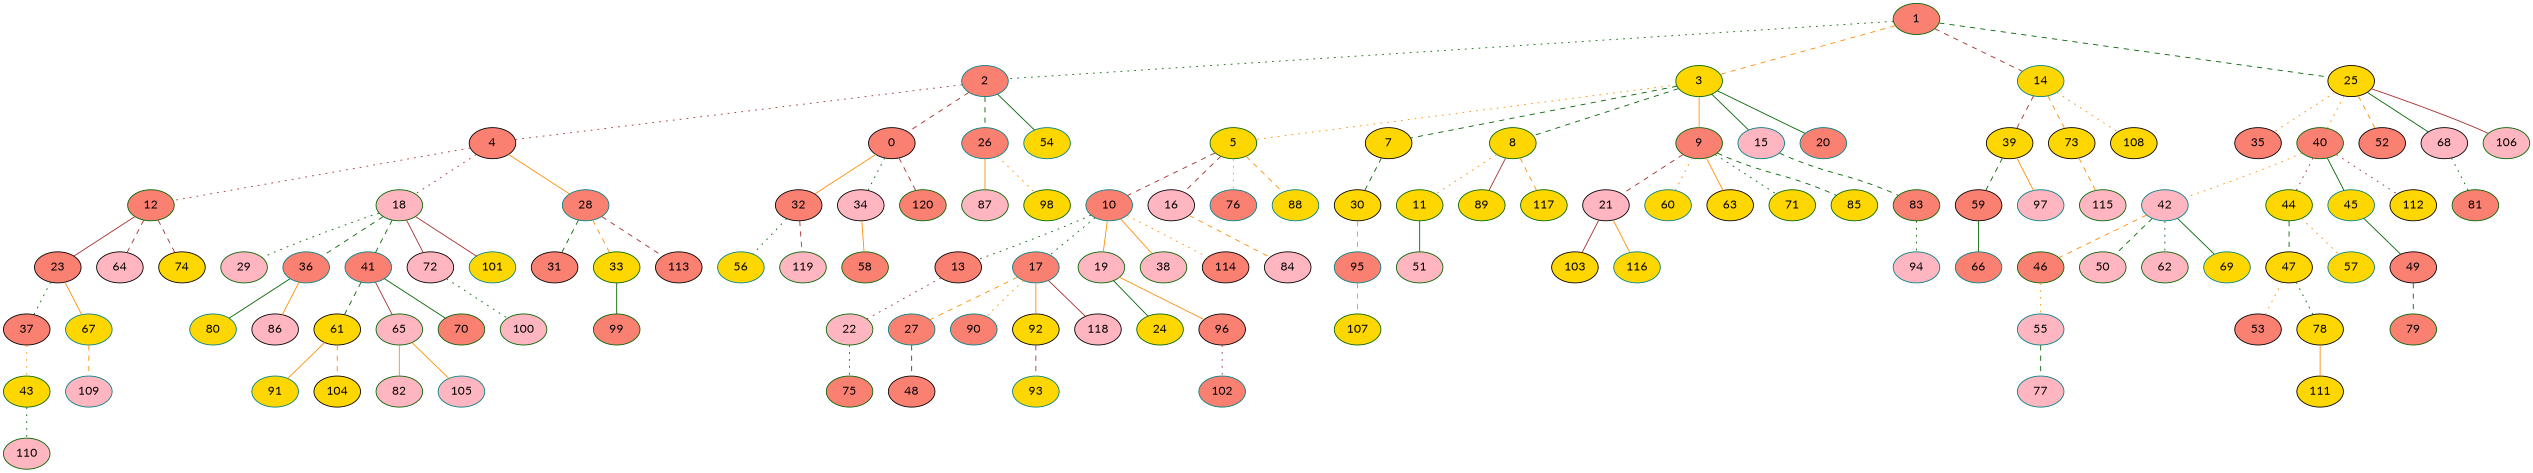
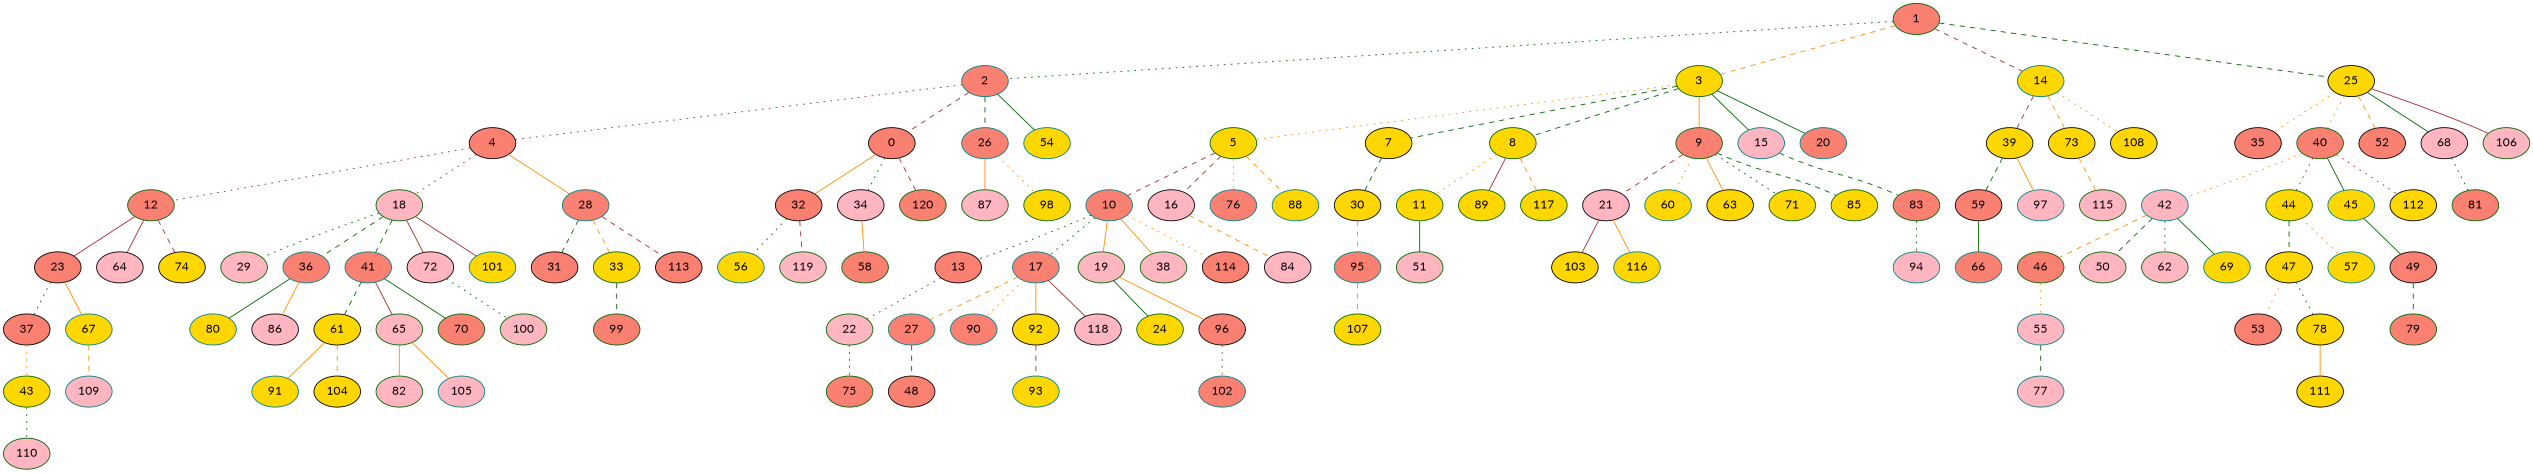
edge "12" -- "64": style dashed -> solid
edge "33" -- "99": style solid -> dashed
